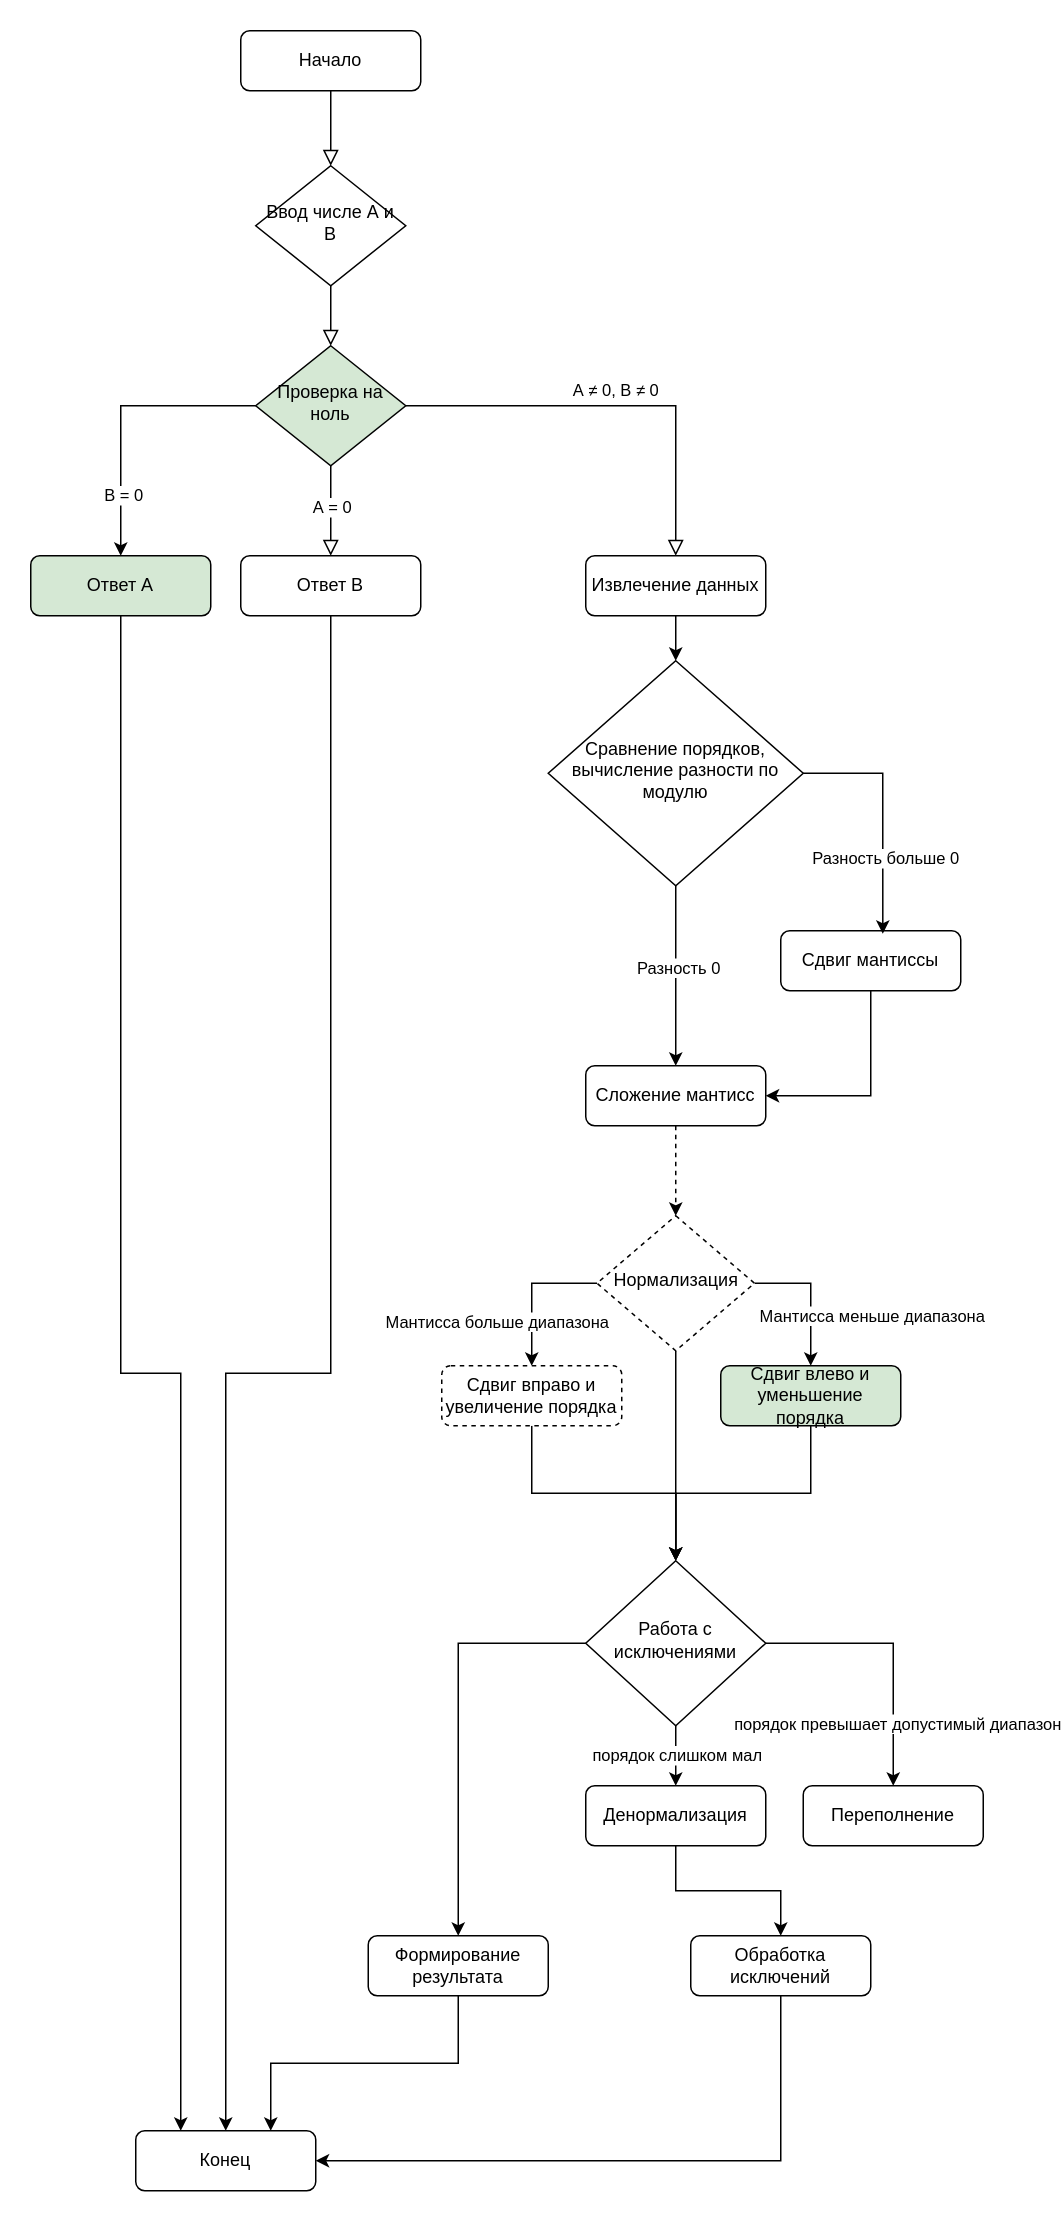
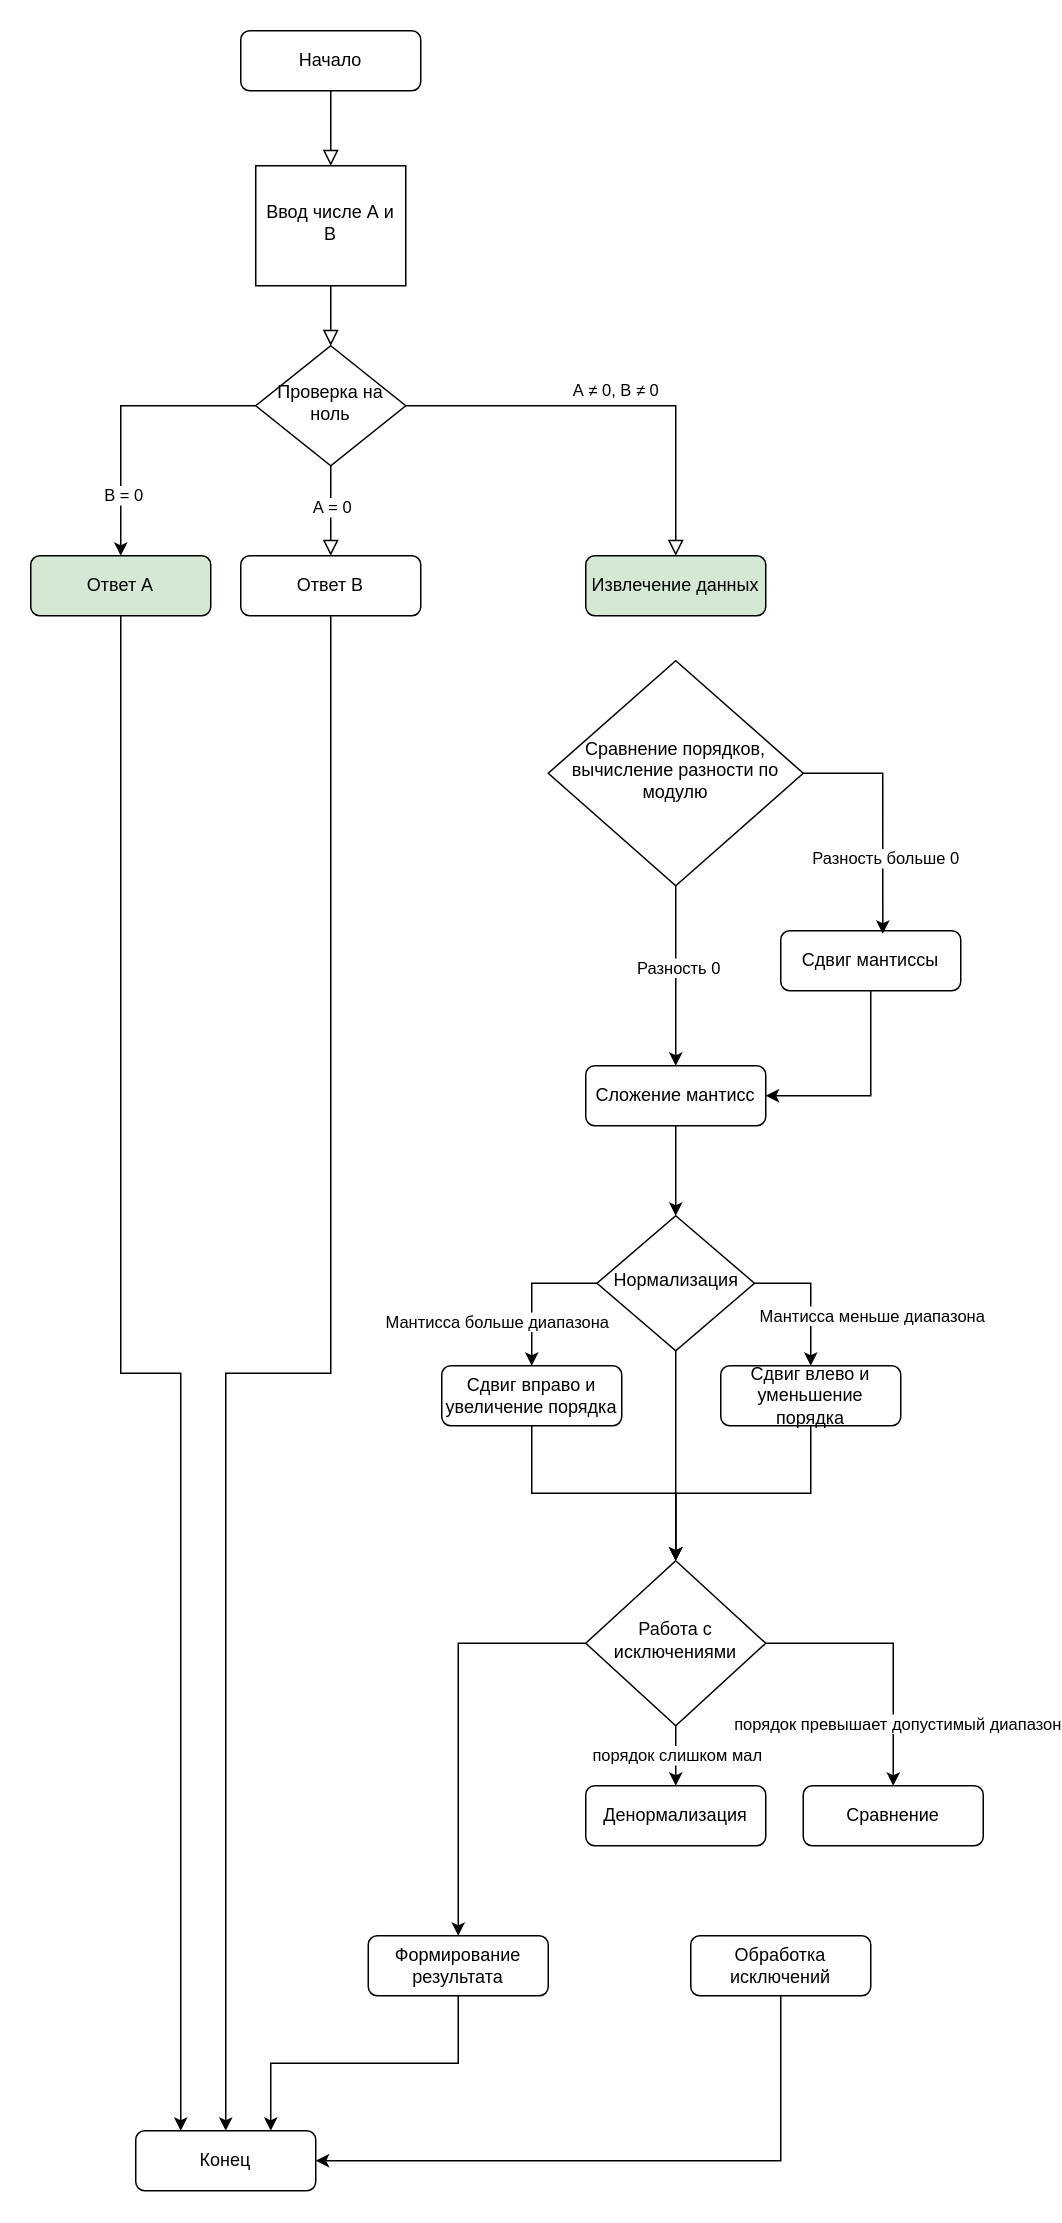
node "Ввод числе А и В": shape diamond -> rectangle
node "Проверка на ноль": fillcolor #d5e8d4 -> #ffffff
node "Извлечение данных": fillcolor #ffffff -> #d5e8d4
edge "Извлечение данных" -> "Сравнение порядков, вычисление разности по модулю": removed
edge "Сложение мантисс" -> "Нормализация": style dashed -> solid
node "Нормализация": style dashed -> solid
node "Сдвиг вправо и увеличение порядка": style dashed -> solid
node "Сдвиг влево и уменьшение порядка": fillcolor #d5e8d4 -> #ffffff
node "Переполнение": label "Переполнение" -> "Сравнение"
edge "Денормализация" -> "Обработка исключений": removed
